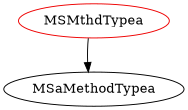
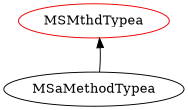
edge "MSMthdTypea" -> "MSaMethodTypea": reversed
